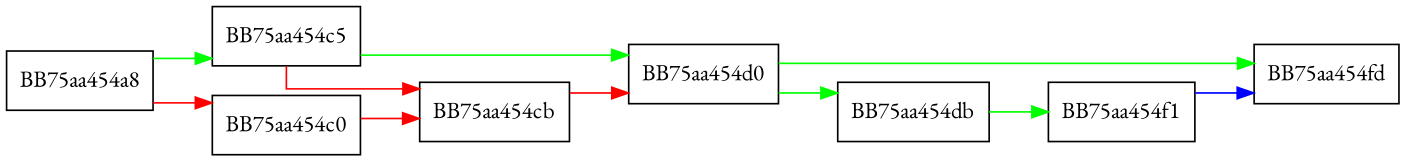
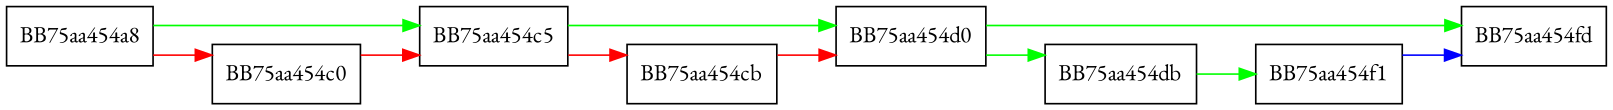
edge "BB75aa454c0" -> "BB75aa454cb": now "BB75aa454c0" -> "BB75aa454c5"
